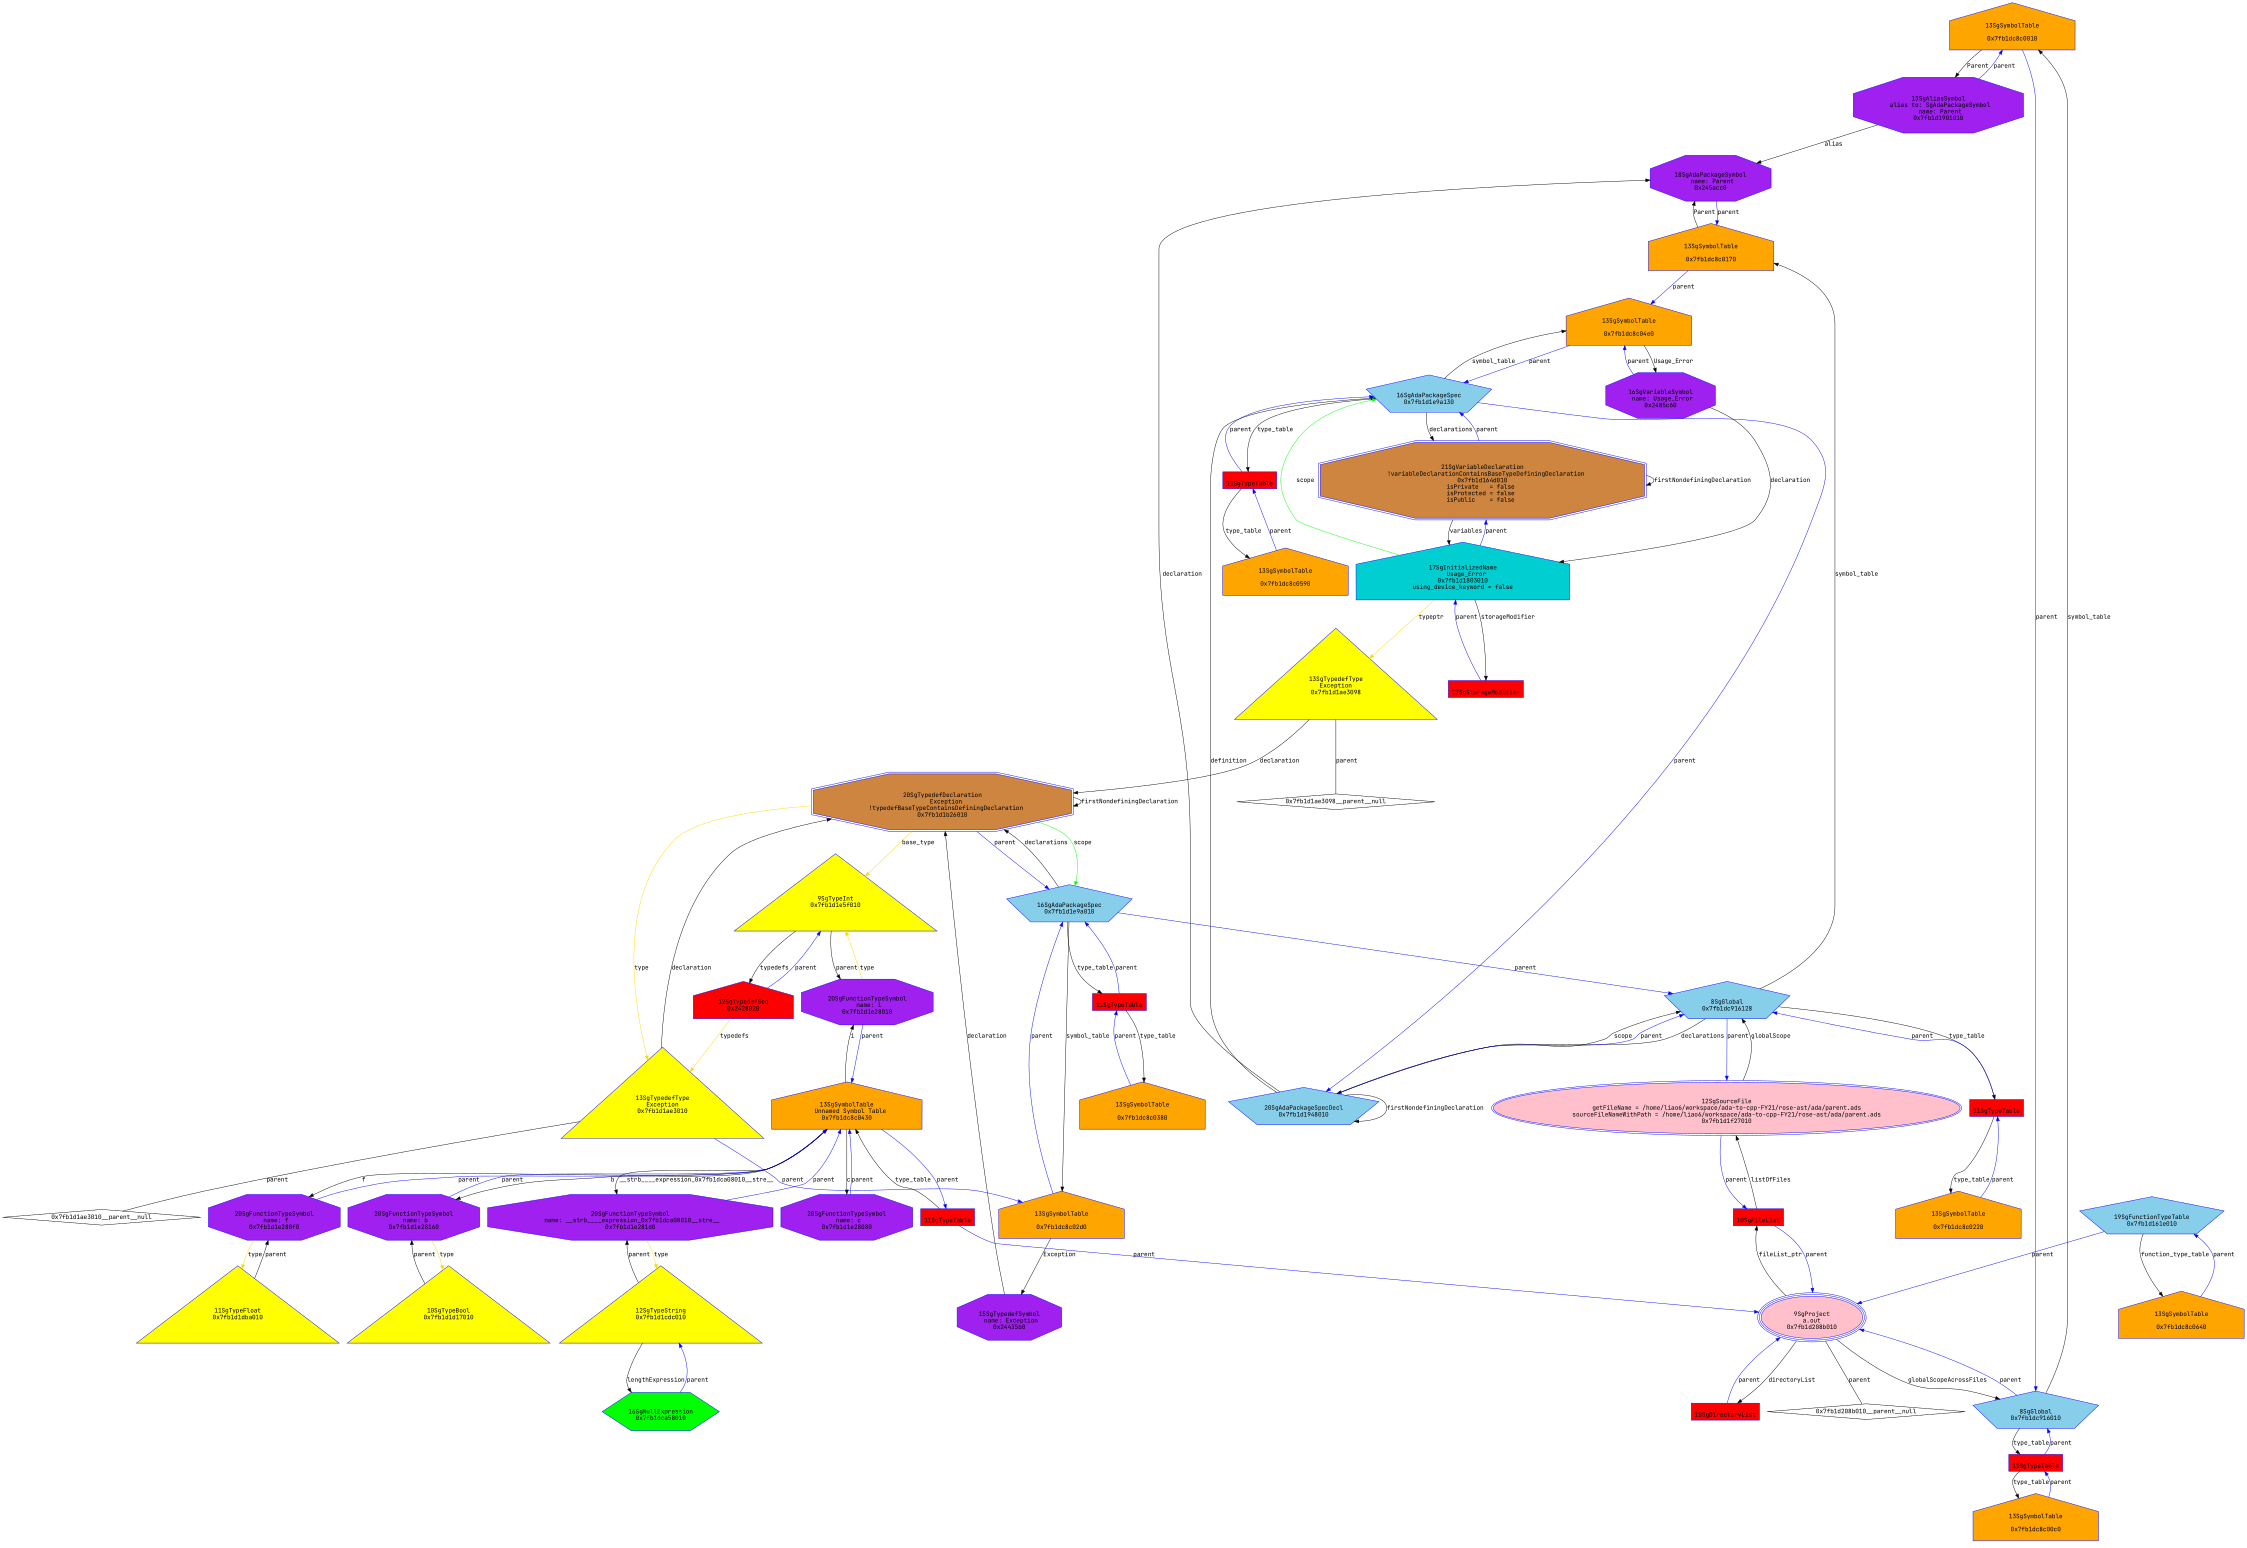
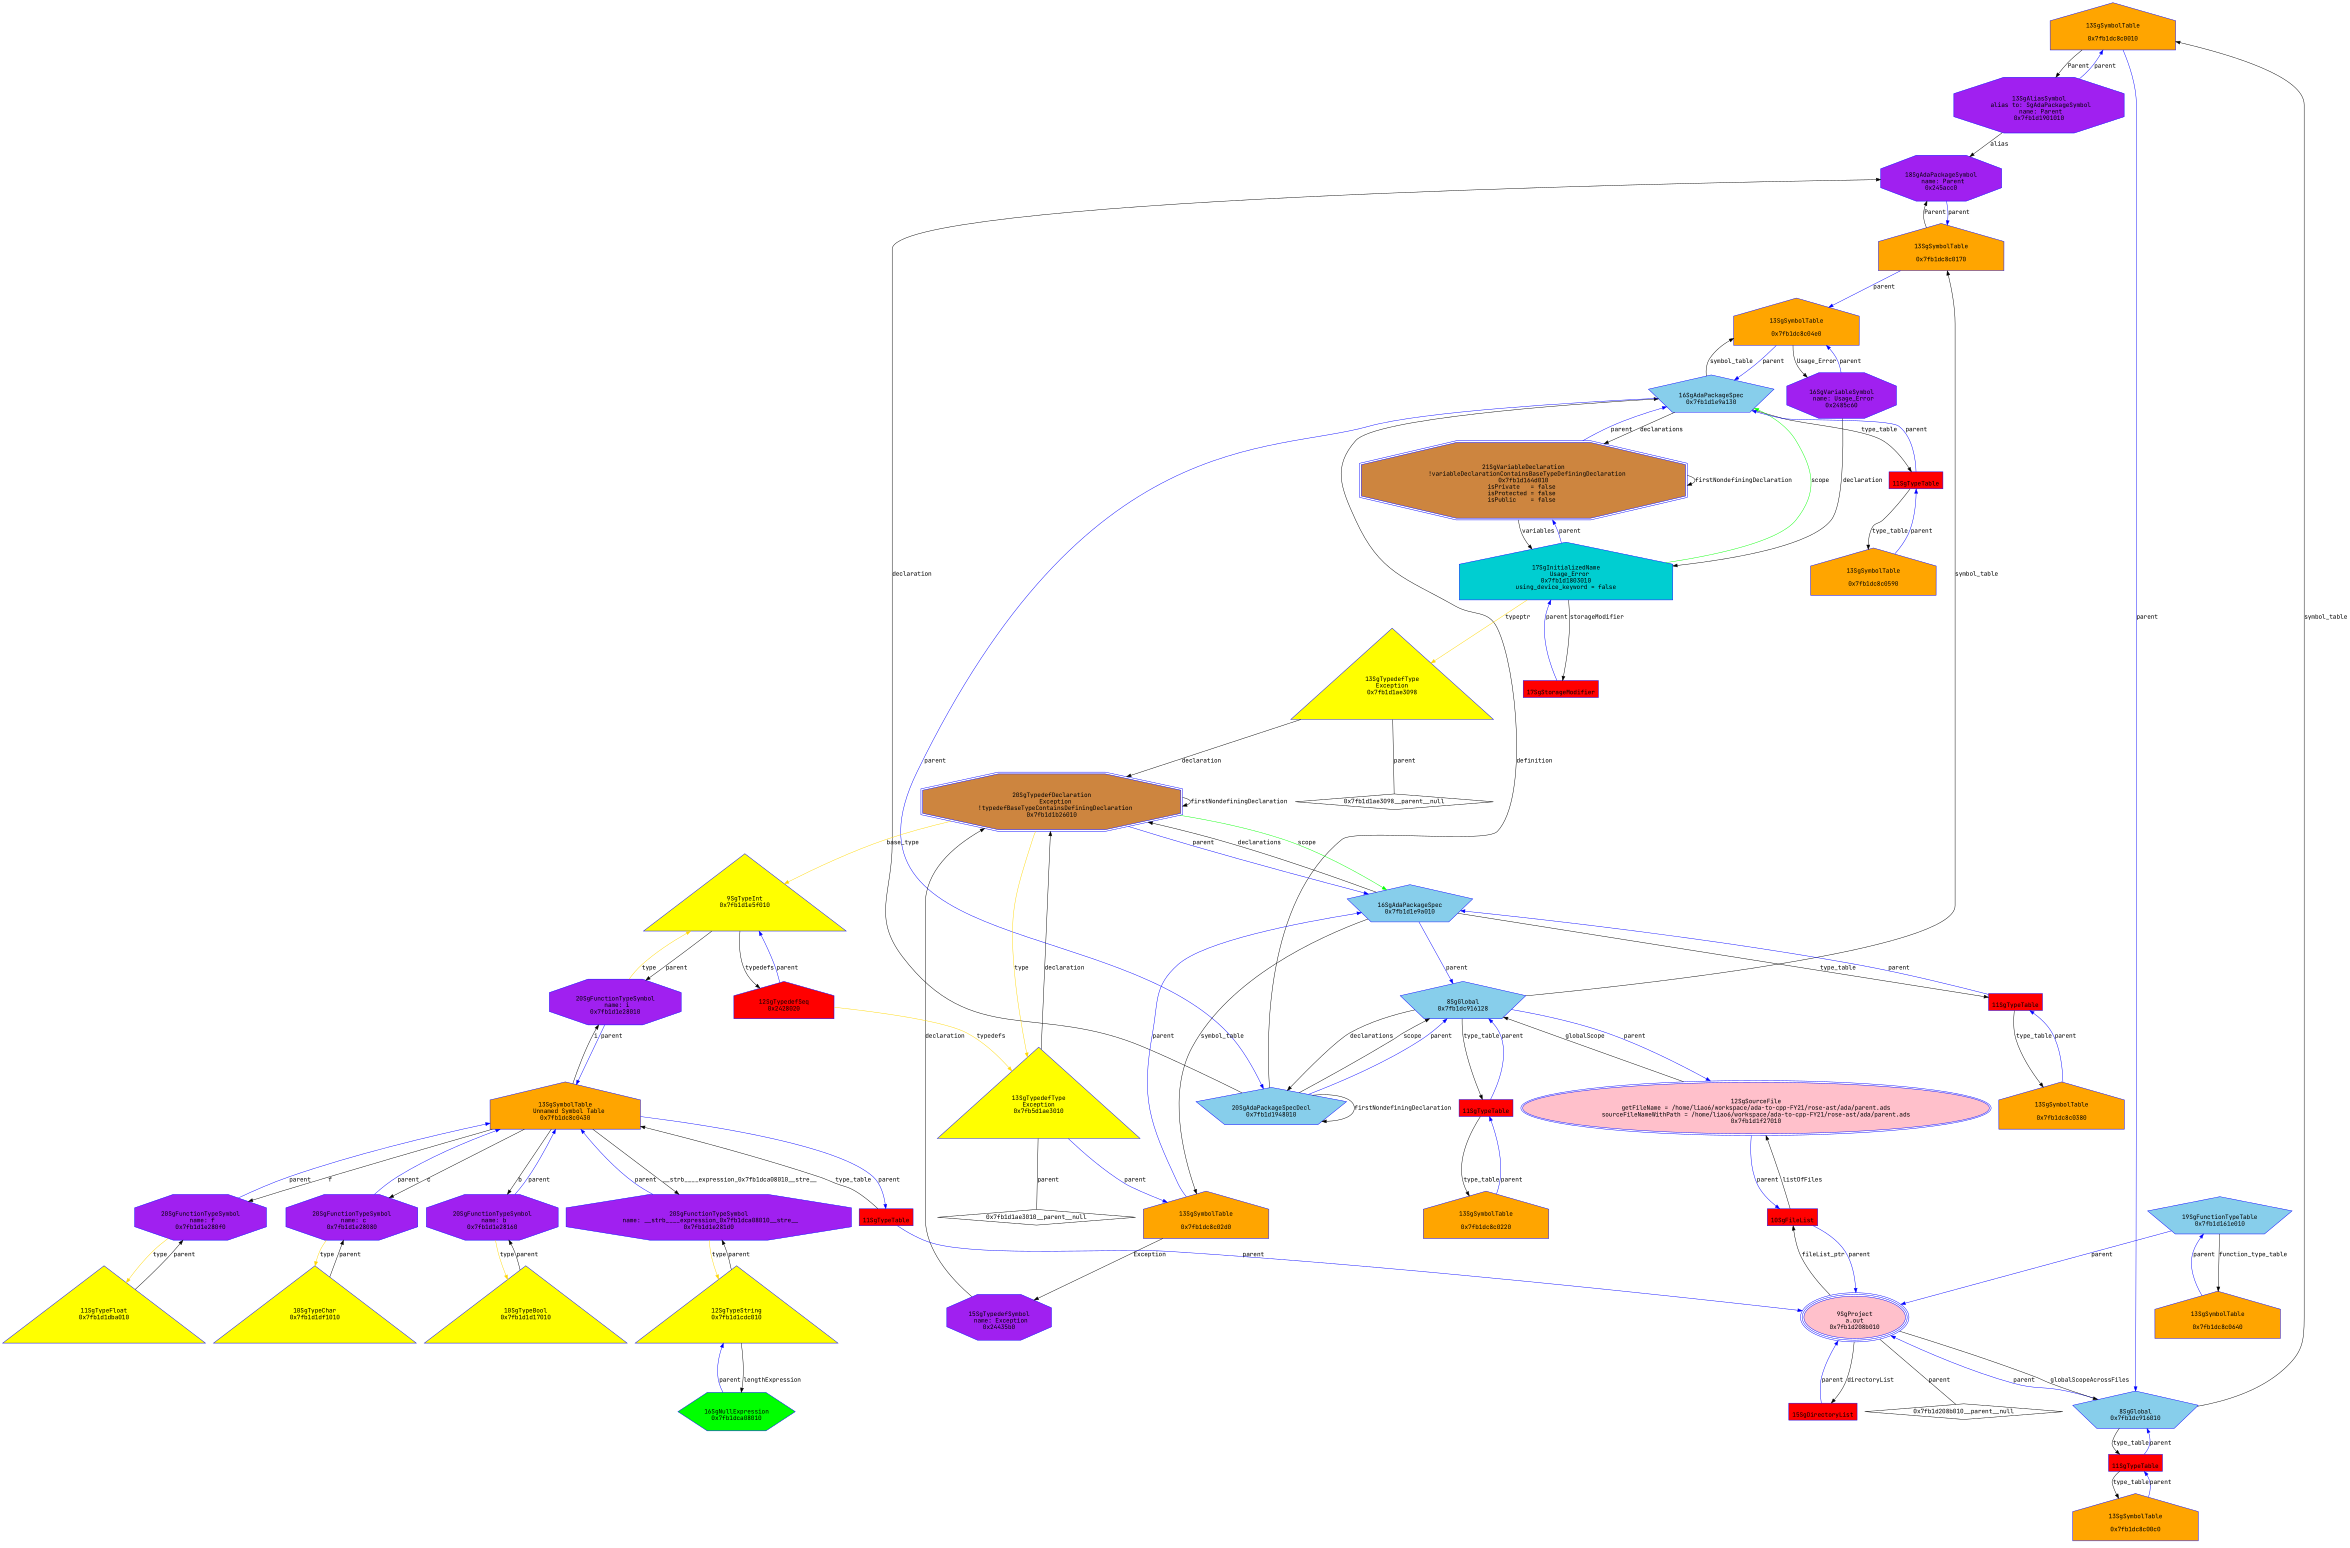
node "13SgTypedefType Exception 0x7fb1d1ae3010": label "13SgTypedefType Exception 0x7fb1d1ae3010" -> "13SgTypedefType Exception 0x7fb5d1ae3010"
node "10SgTypeChar 0x7fb1d1df1010": added
node "16SgNullExpression 0x7fb1dca58010": label "16SgNullExpression 0x7fb1dca58010" -> "16SgNullExpression 0x7fb1dca08010"
